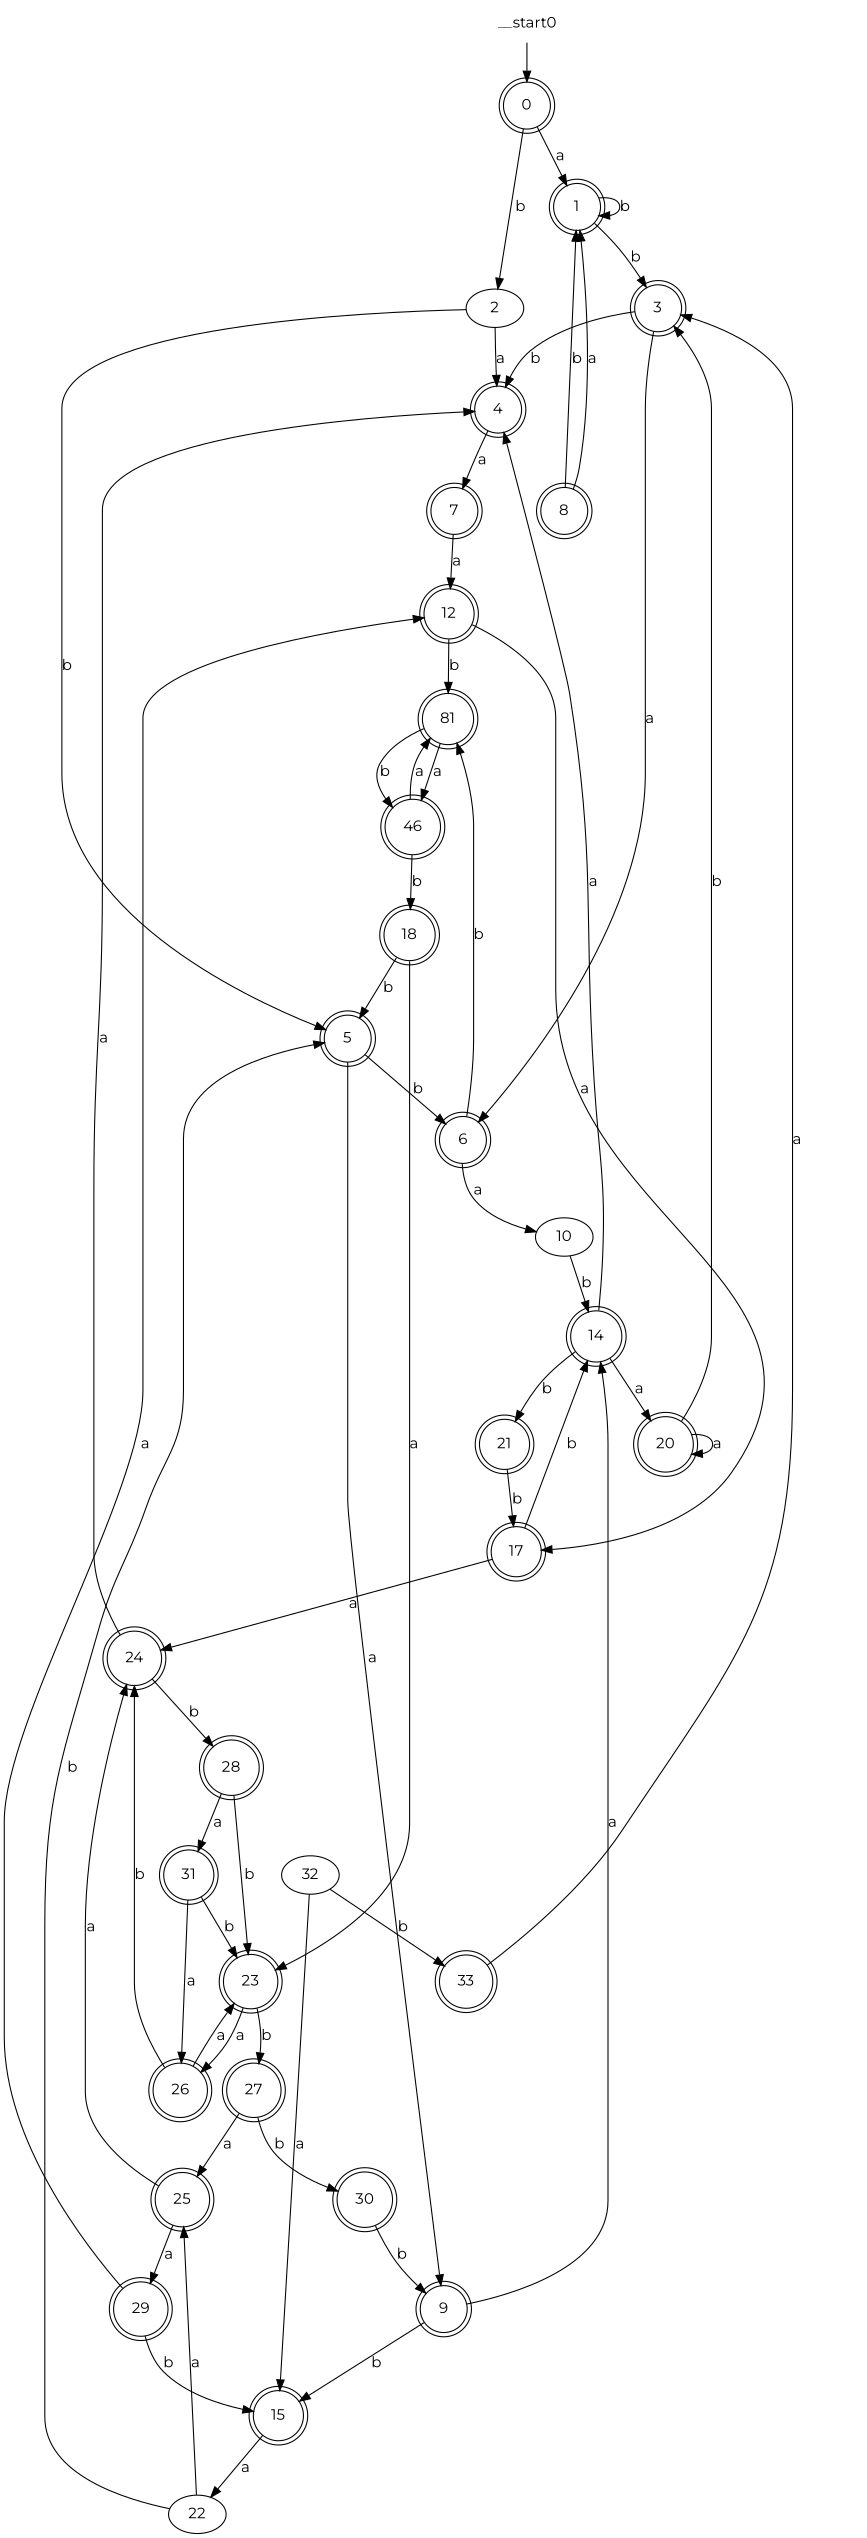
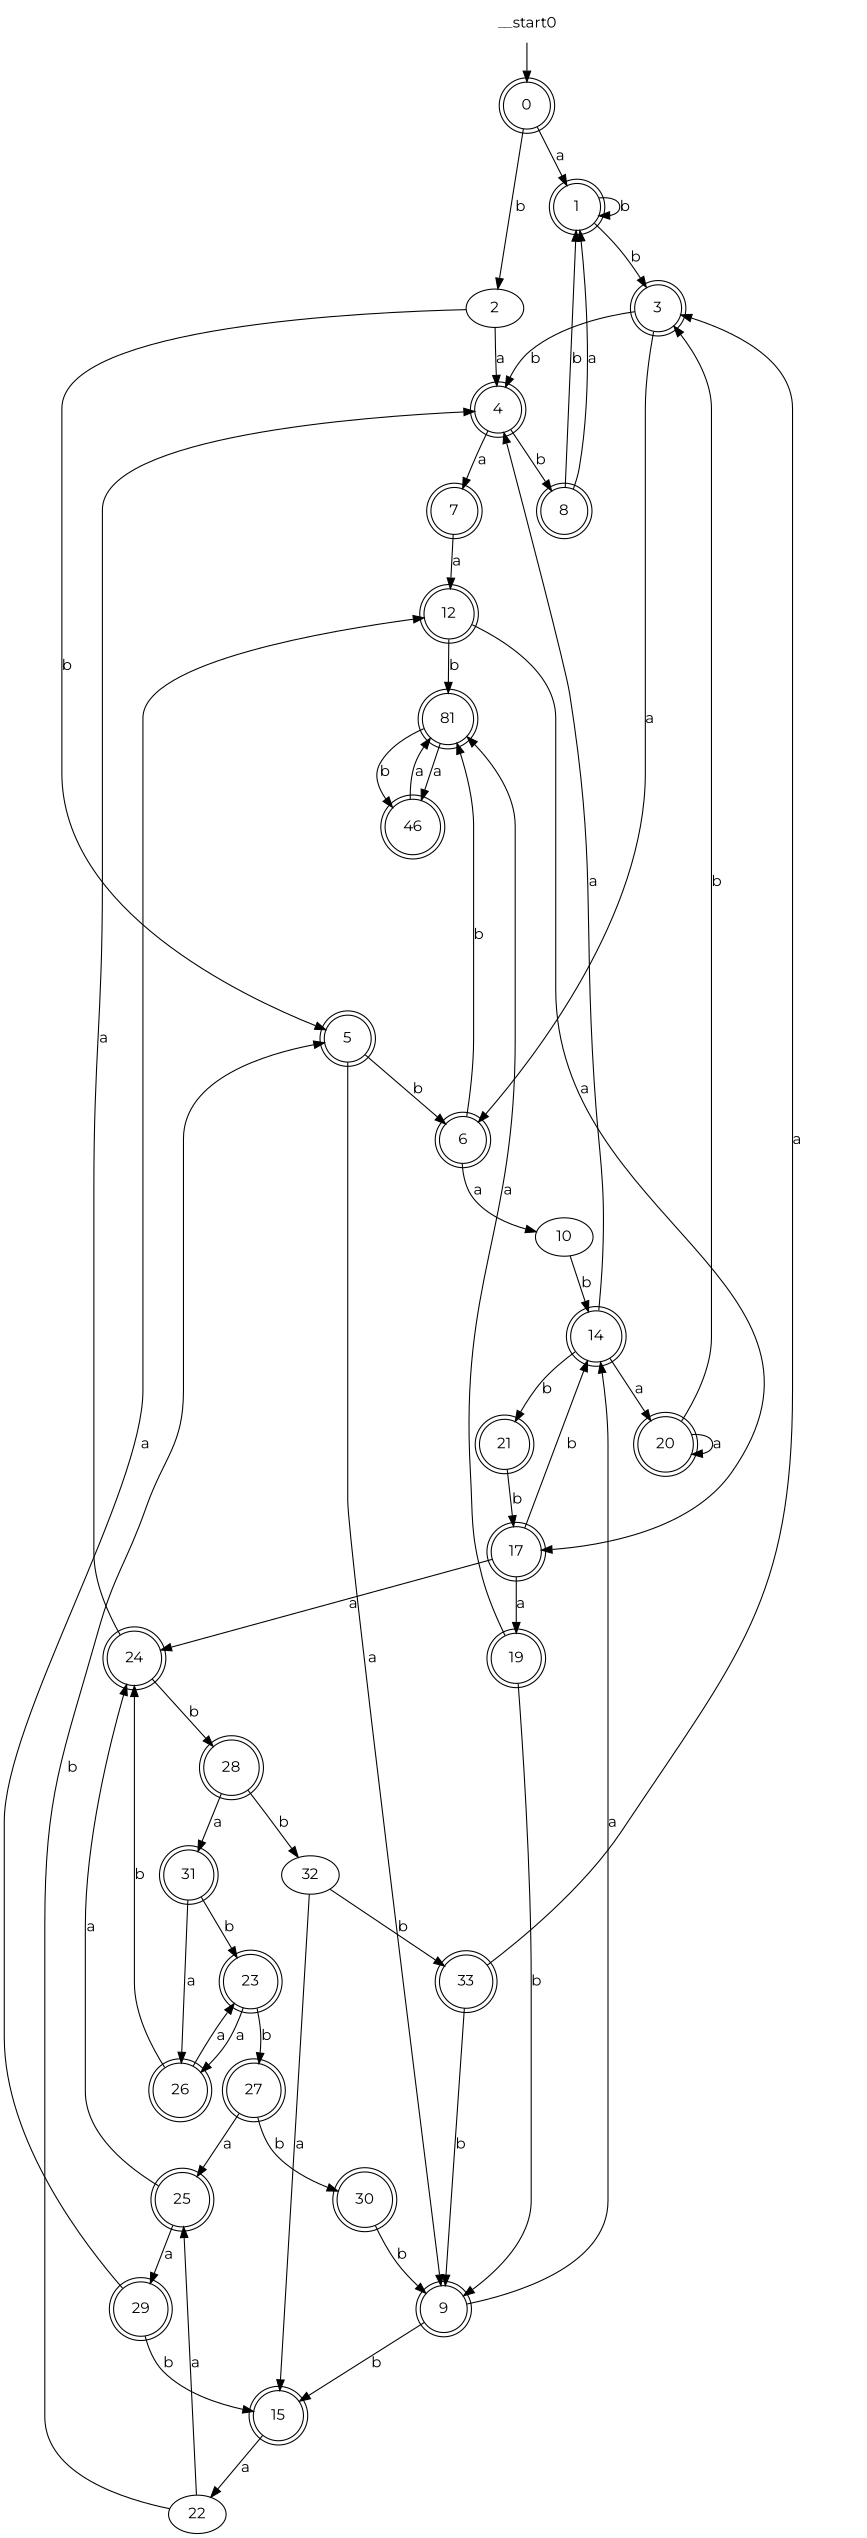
edge "4" -> "8": added, label "b"
node "18": removed
node "19": added
edge "28" -> "23": now "28" -> "32"
edge "33" -> "9": added, label "b"
